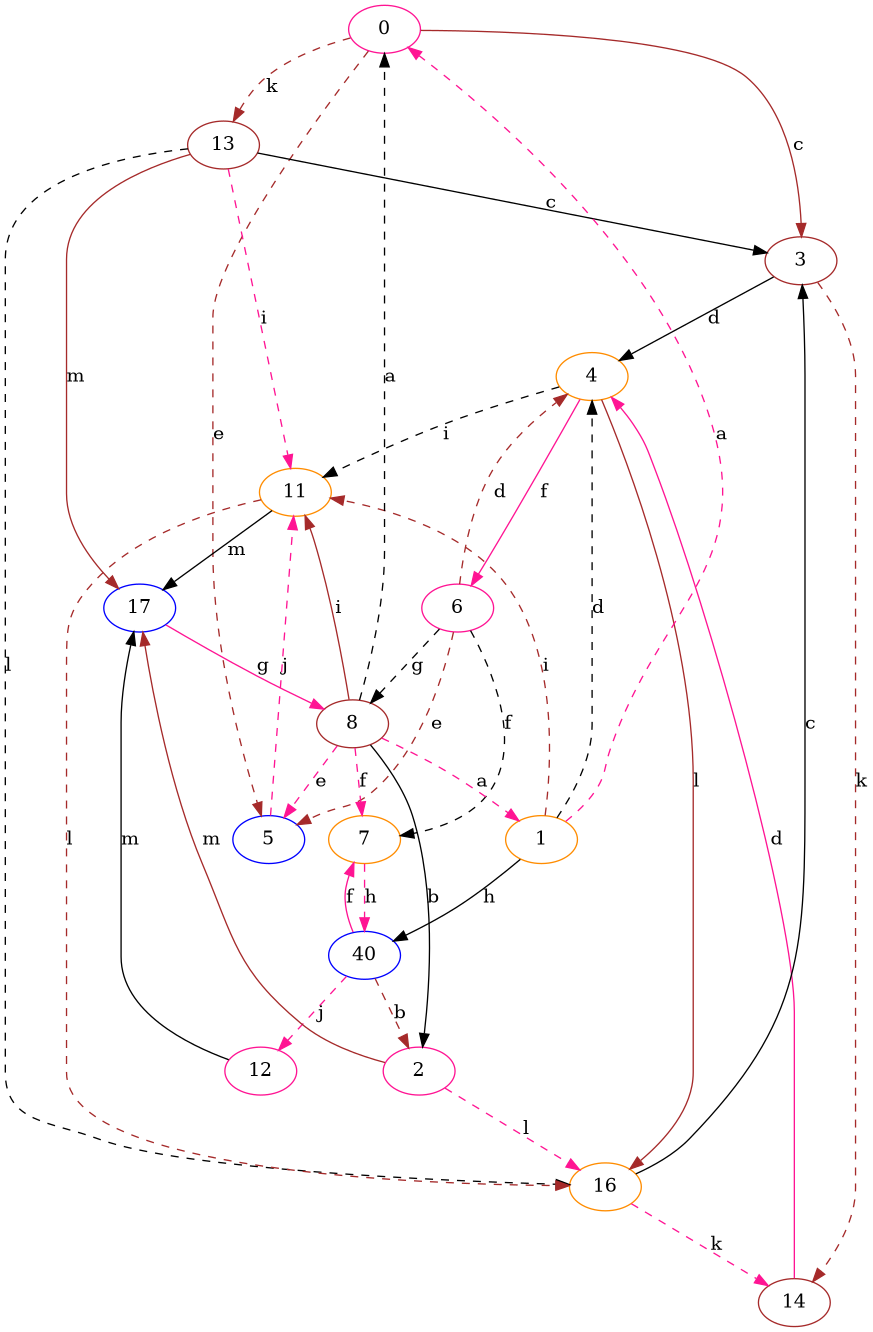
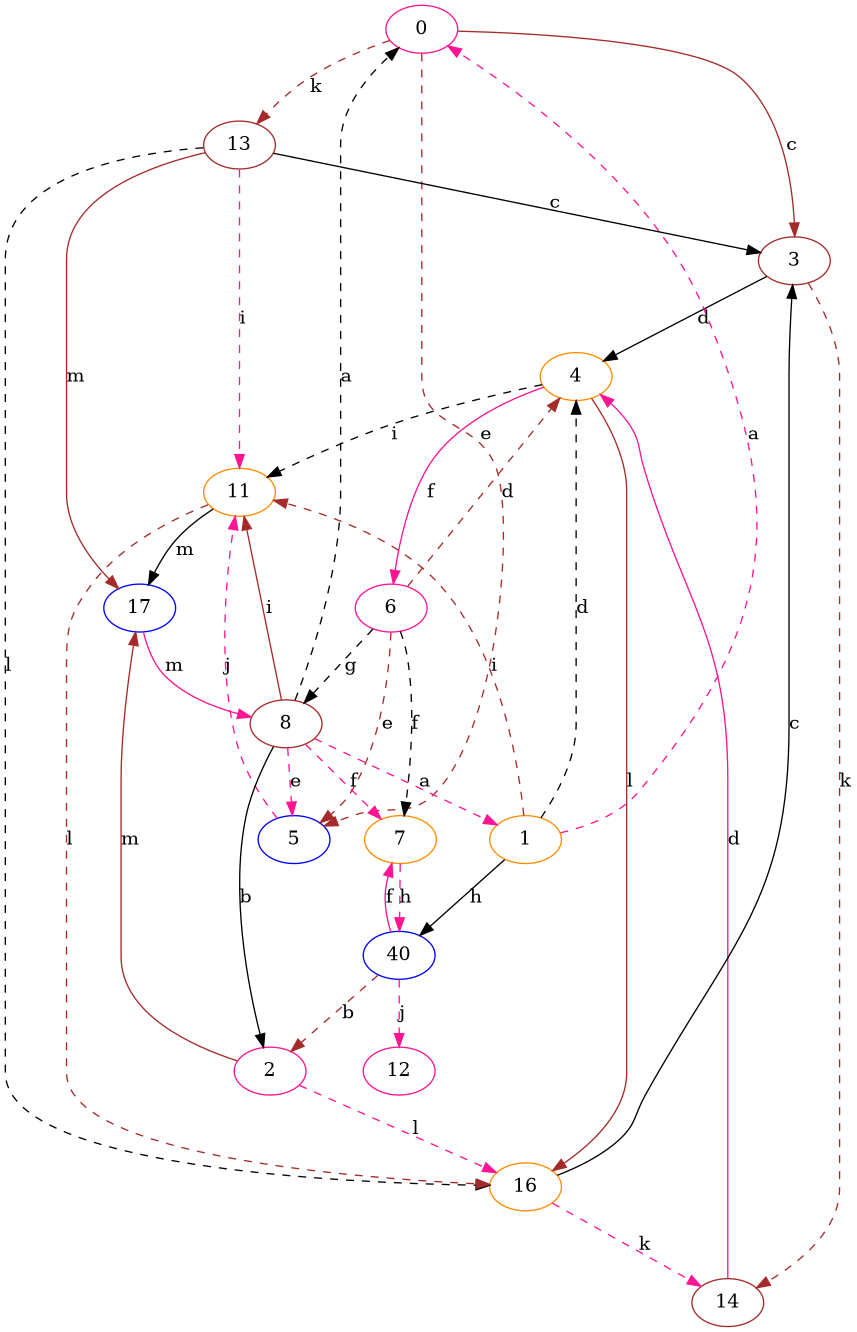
edge "17" -> "8": label "g" -> "m"
edge "12" -> "17": removed, label "m"
